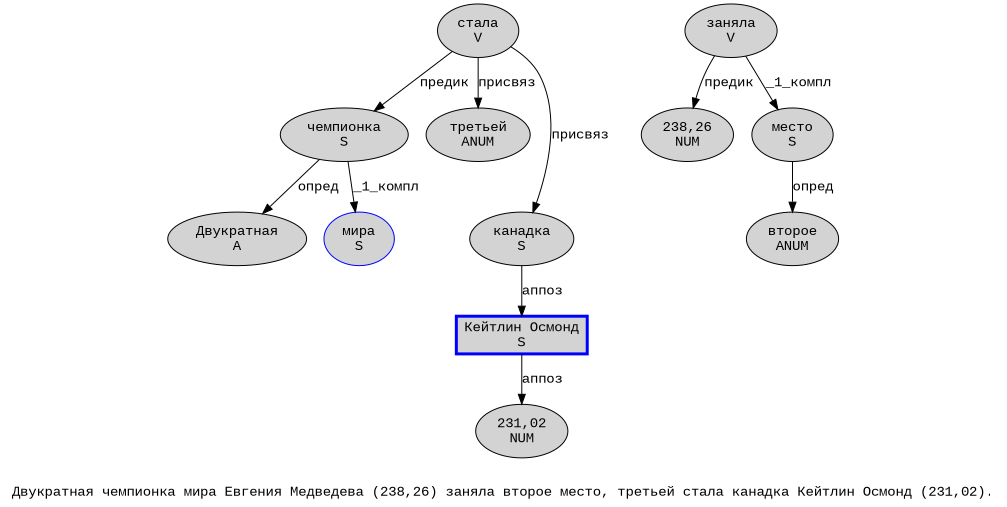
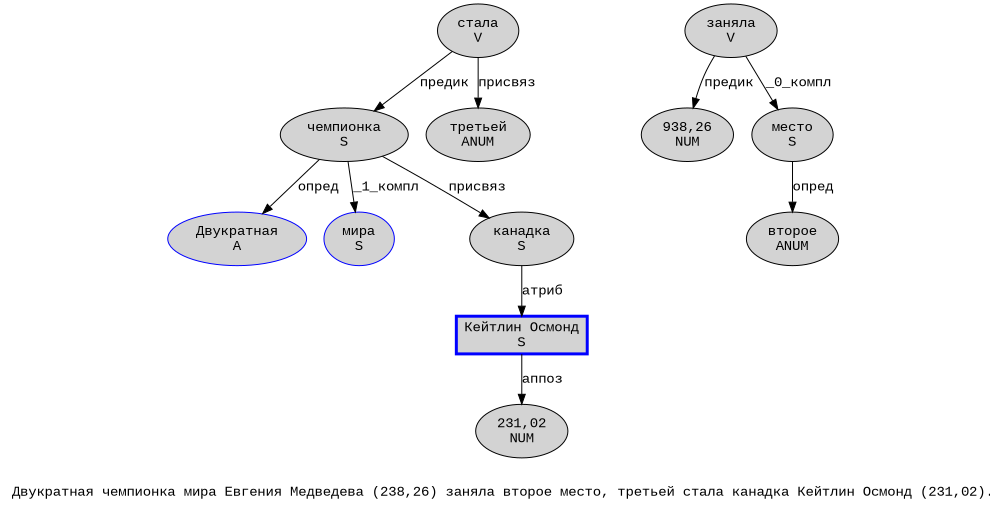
edge "заняла V" -> "место S": label "_1_компл" -> "_0_компл"
edge "стала V" -> "канадка S": now "чемпионка S" -> "канадка S"
node "238,26 NUM": label "238,26 NUM" -> "938,26 NUM"
node "Двукратная A": color black -> blue
edge "канадка S" -> "Кейтлин Осмонд S": label "аппоз" -> "атриб"
